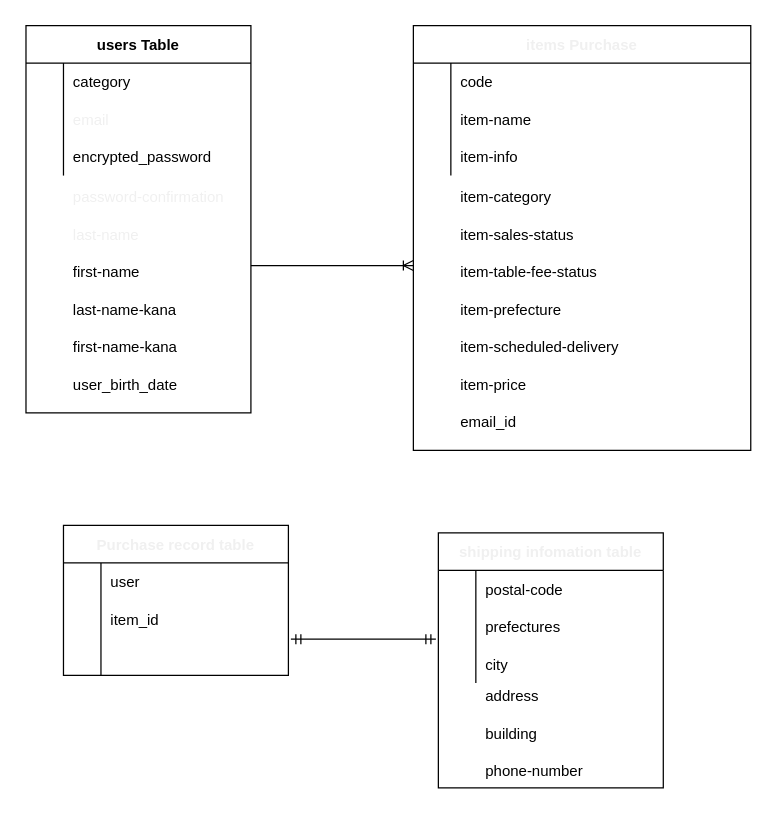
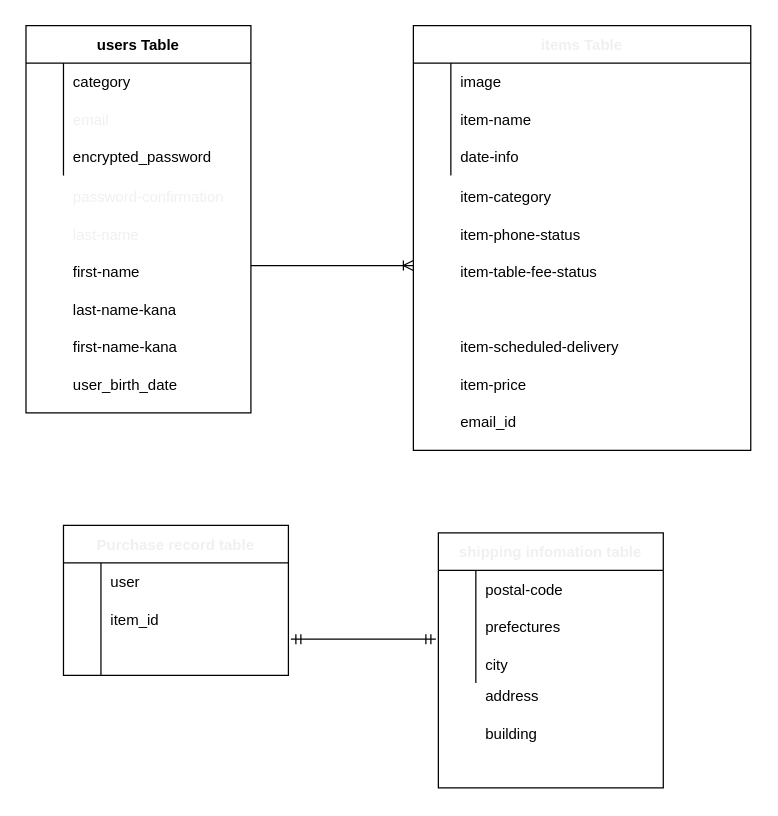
node "items Purchase": label "items Purchase" -> "items Table"
node "code": label "code" -> "image"
node "item-info": label "item-info" -> "date-info"
node "item-sales-status": label "item-sales-status" -> "item-phone-status"
node "item-prefecture": removed
node "phone-number": removed
